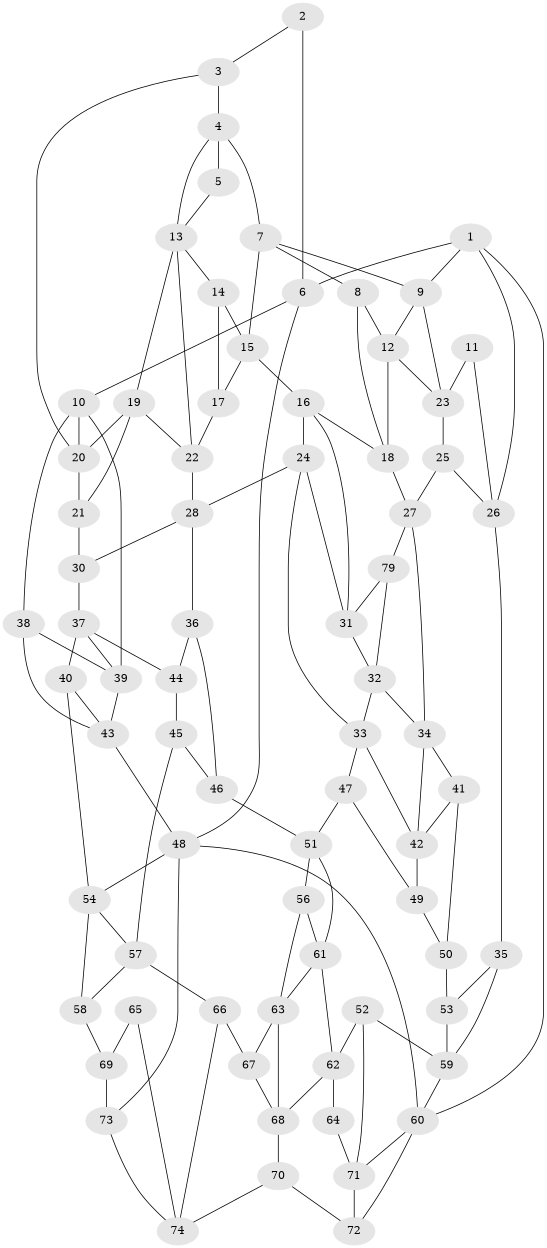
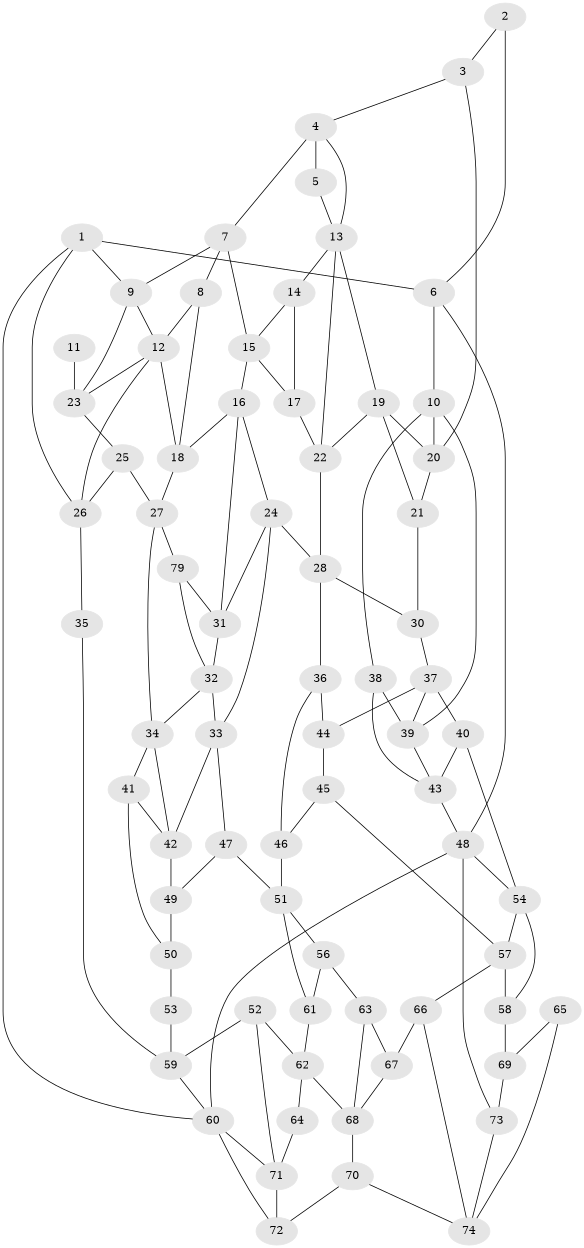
edge "11" -- "26": now "12" -- "26"
edge "61" -- "63": removed
edge "35" -- "53": removed
